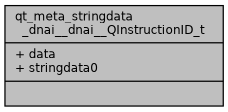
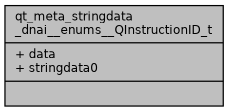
node "qt_meta_stringdata": text "_dnai__dnai__QInstructionID_t" -> "_dnai__enums__QInstructionID_t"
